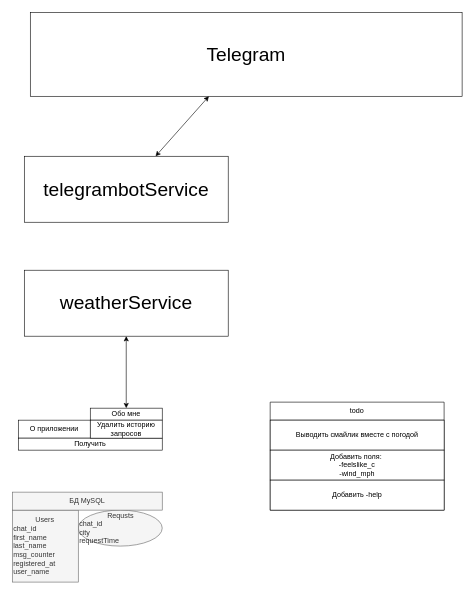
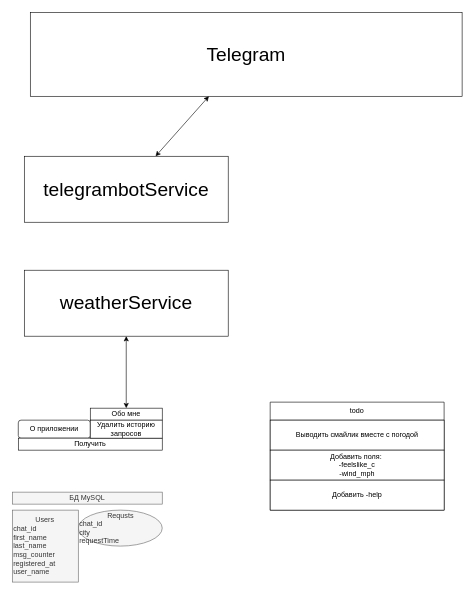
node "О приложении": shape rectangle -> rounded rectangle
node "БД MySQL": size 150x18 -> 150x12
